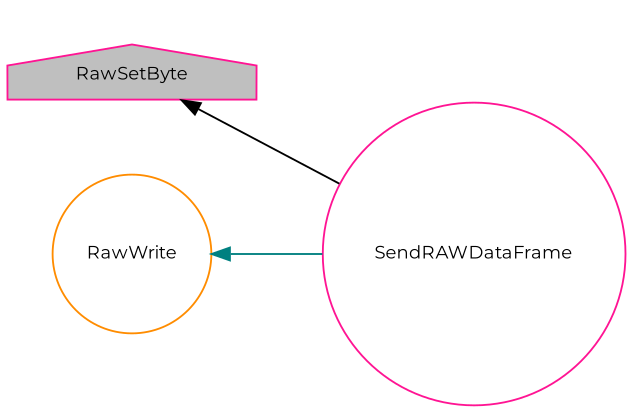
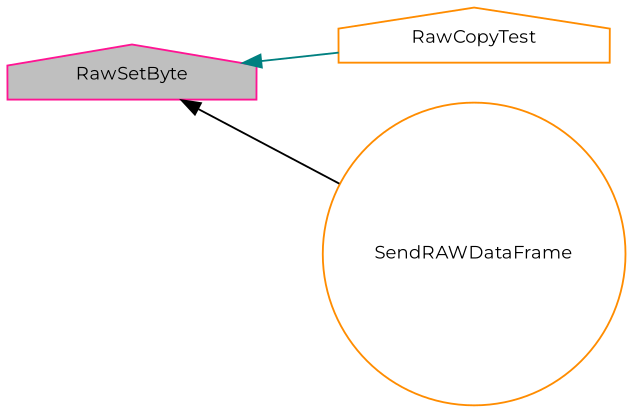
node "RawCopyTest": added
node "RawWrite": removed
node "SendRAWDataFrame": color deeppink -> darkorange
